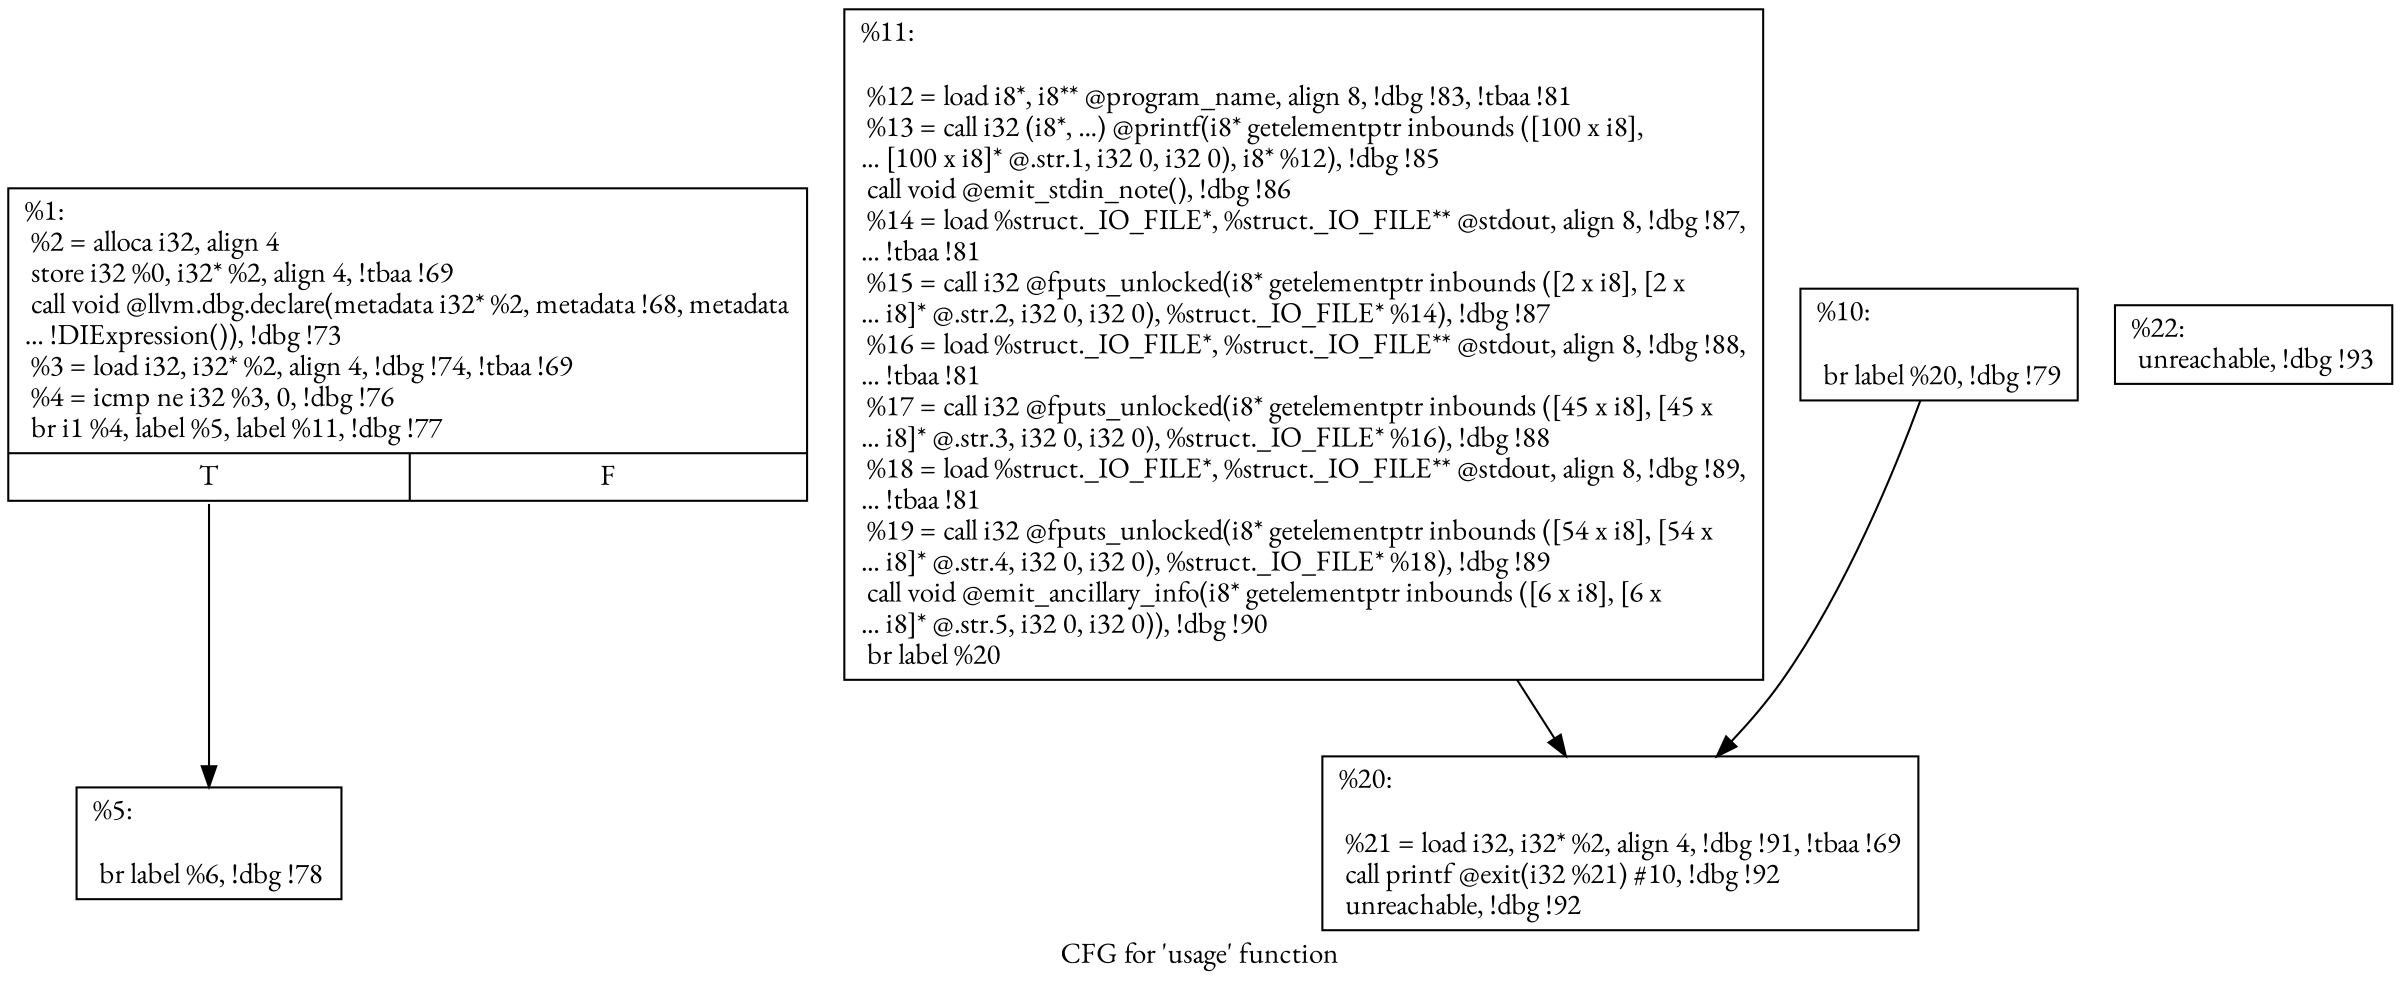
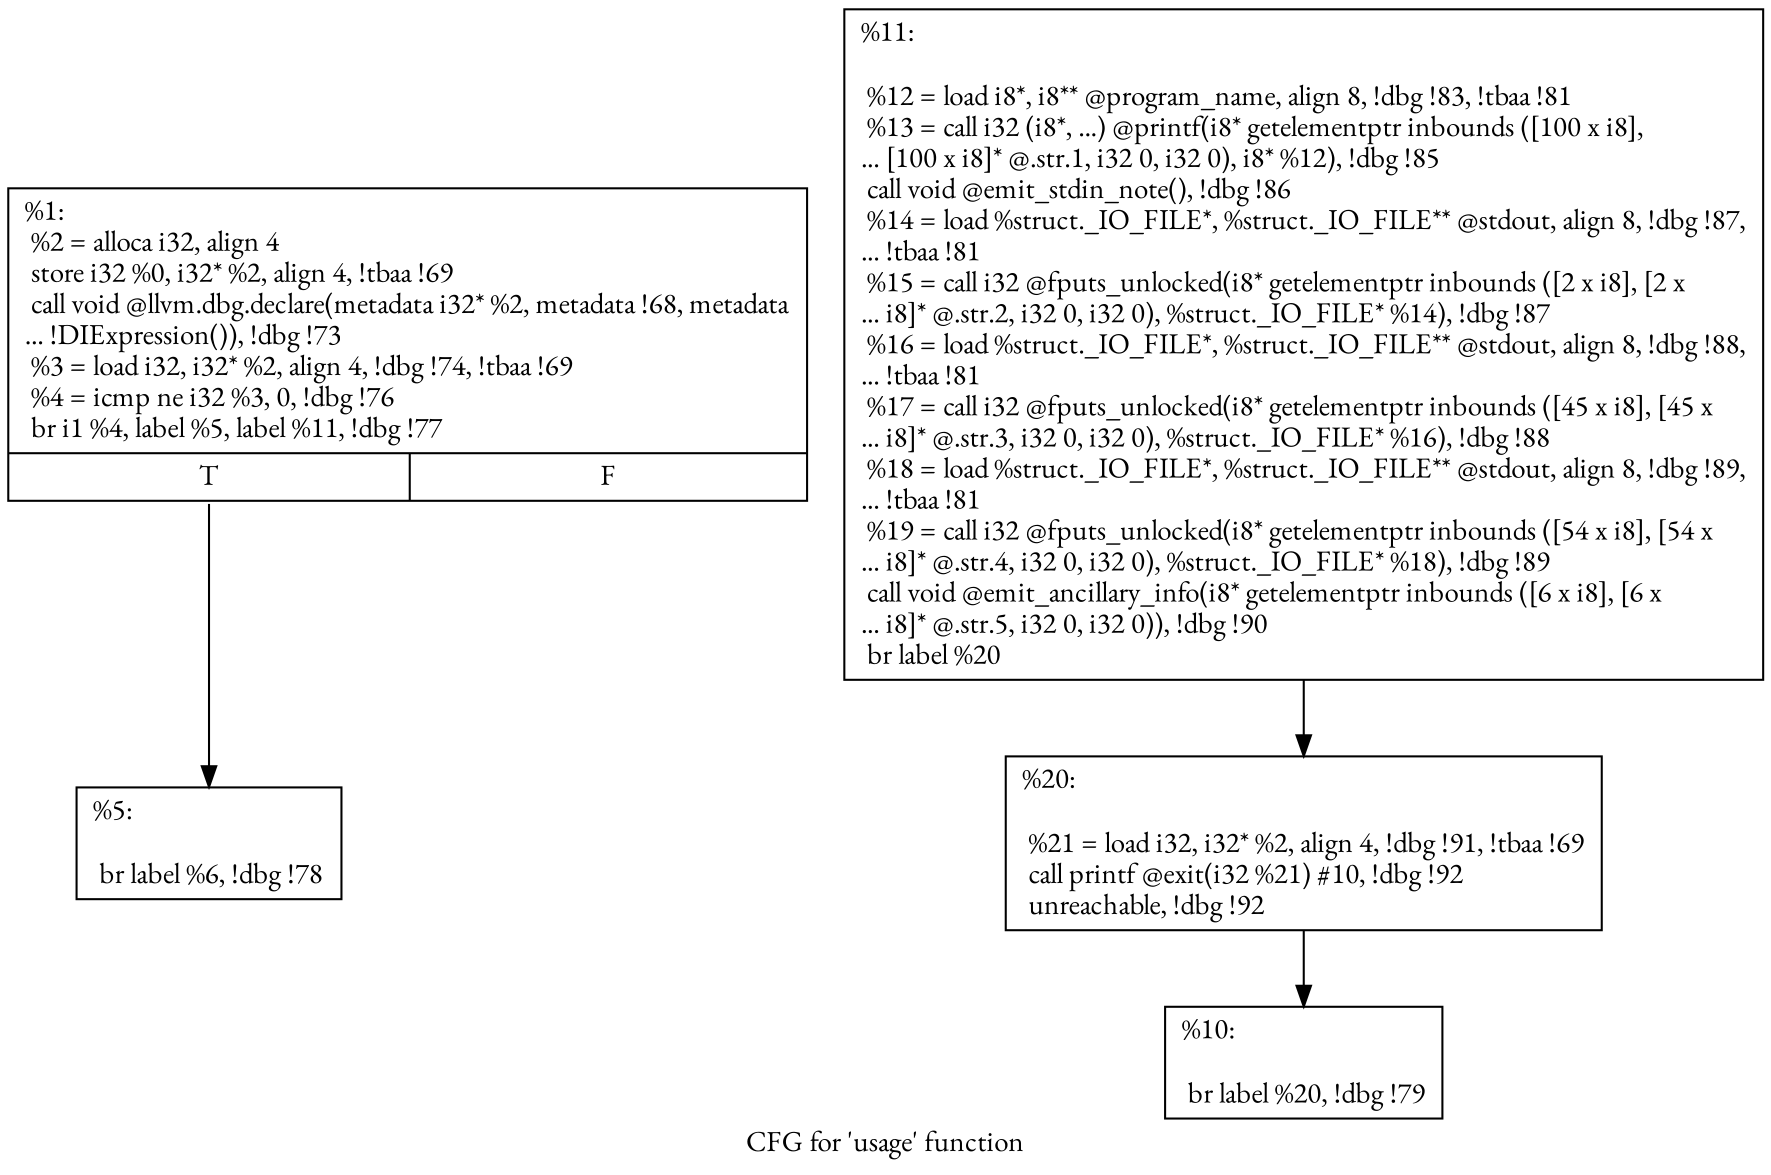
node "%22:": removed
edge "%10:" -> "%20:": reversed
